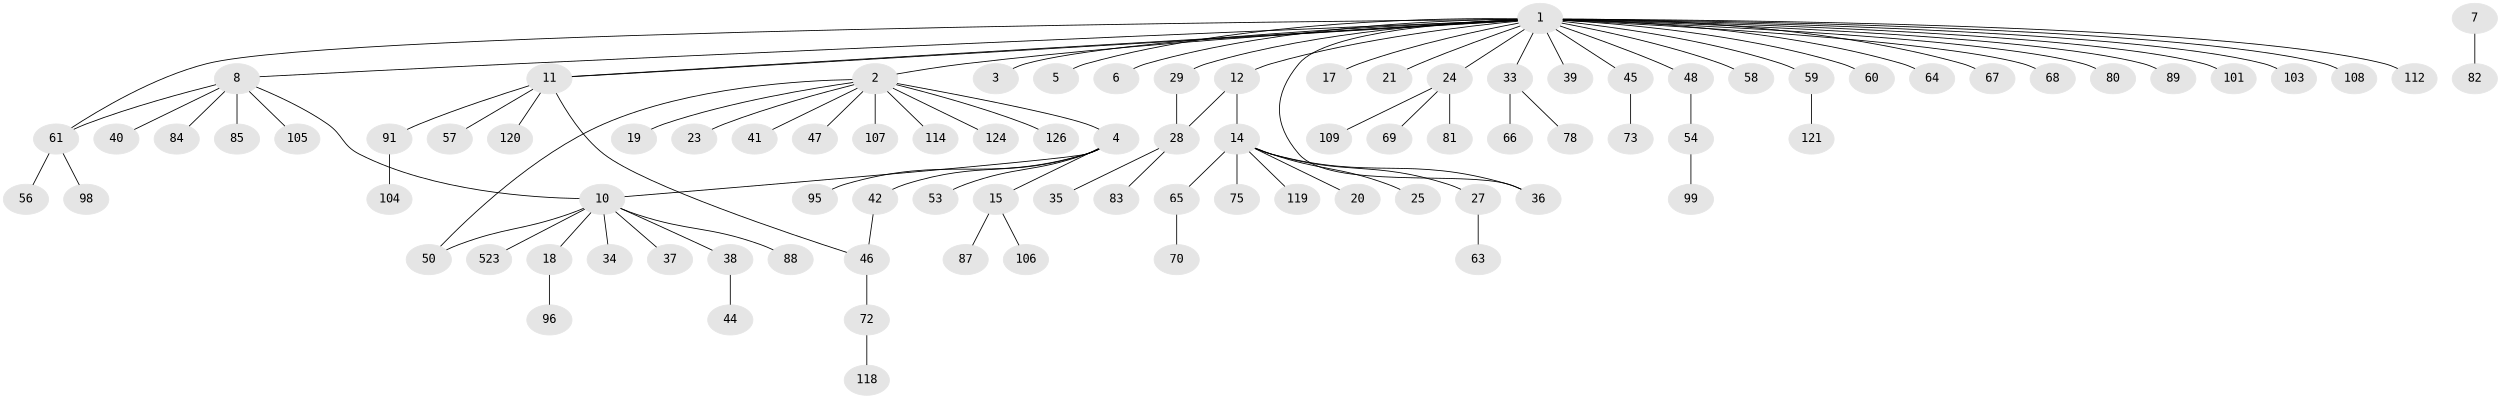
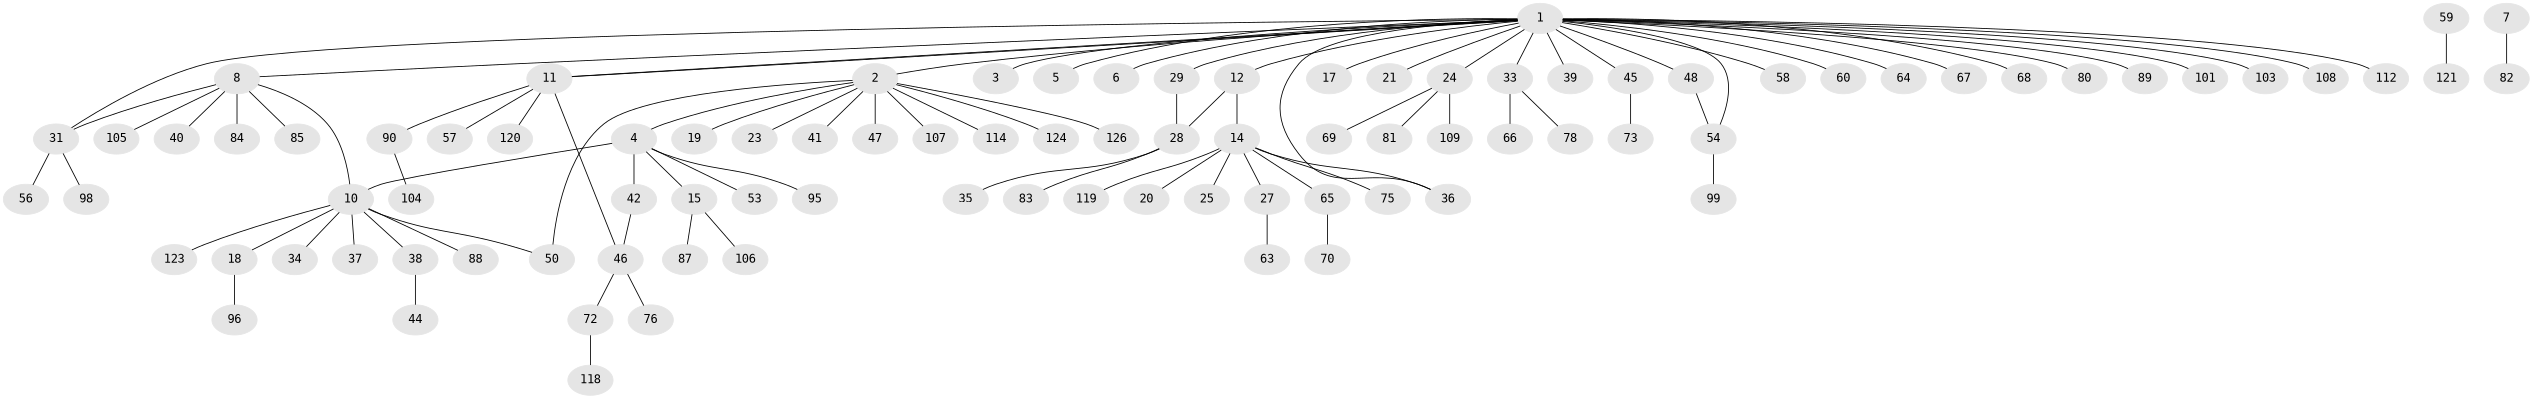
edge "1" -- "59": now "1" -- "54"
node "61": label "61" -> "31"
node "91": label "91" -> "90"
node "523": label "523" -> "123"
node "76": added
